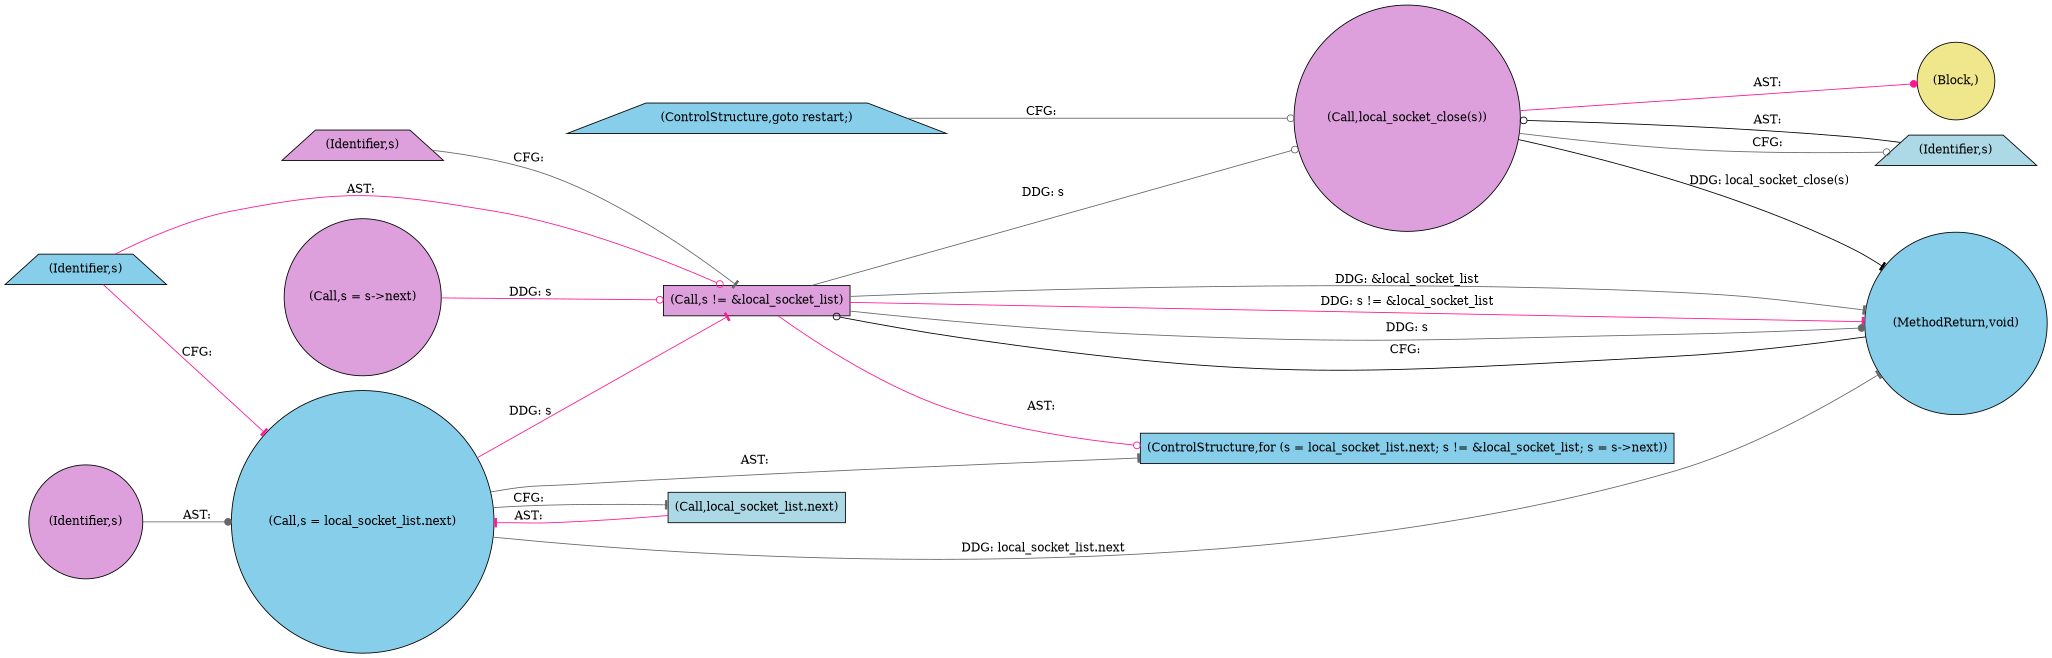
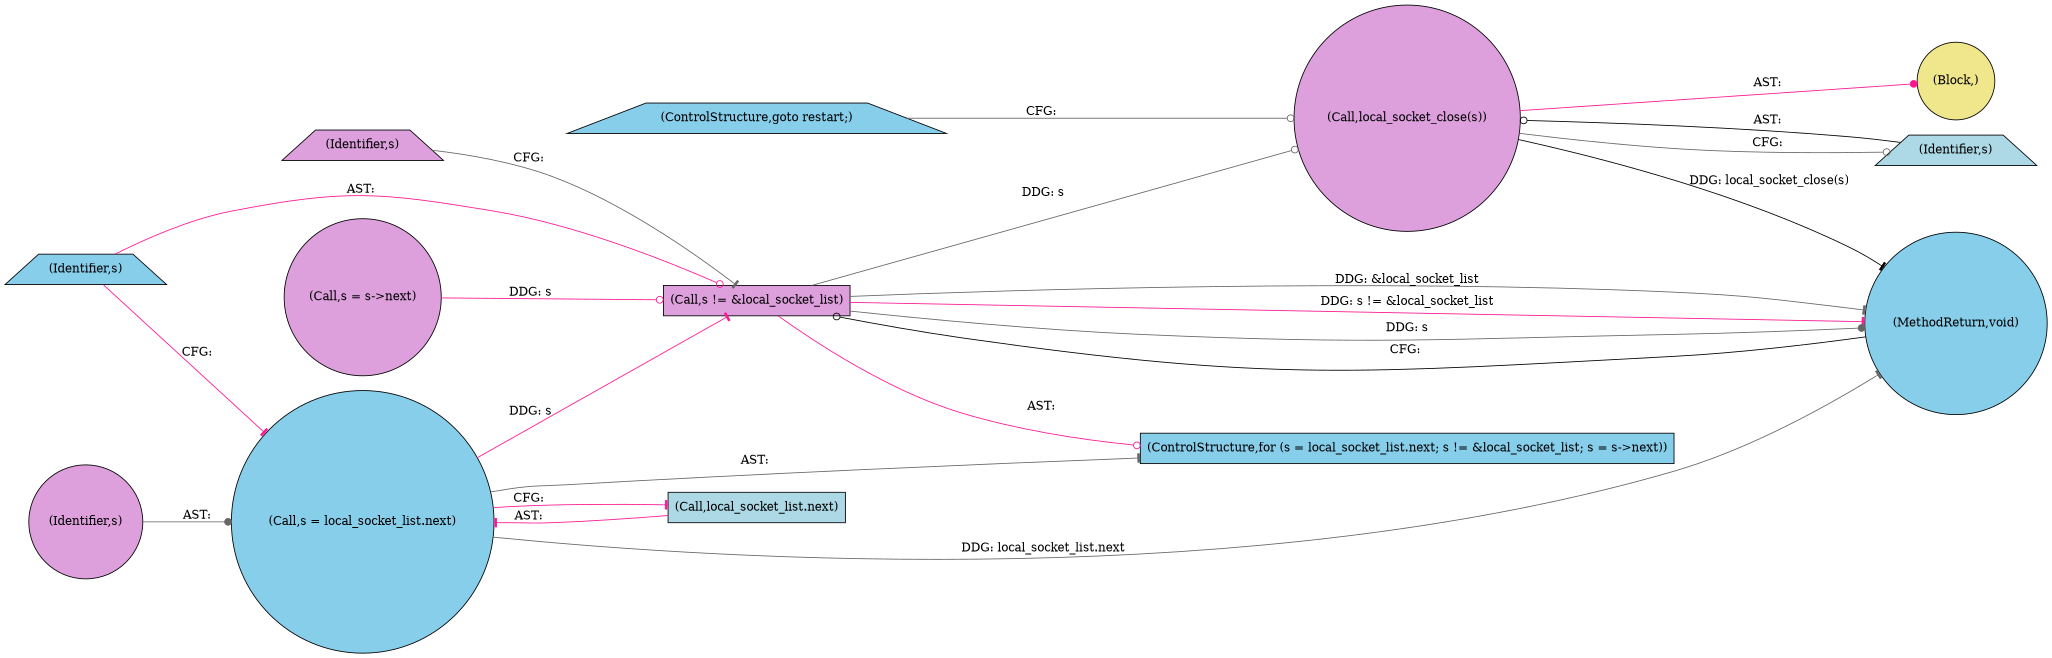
edge "(Call,s = local_socket_list.next)" -> "(Call,local_socket_list.next)": color gray40 -> deeppink
